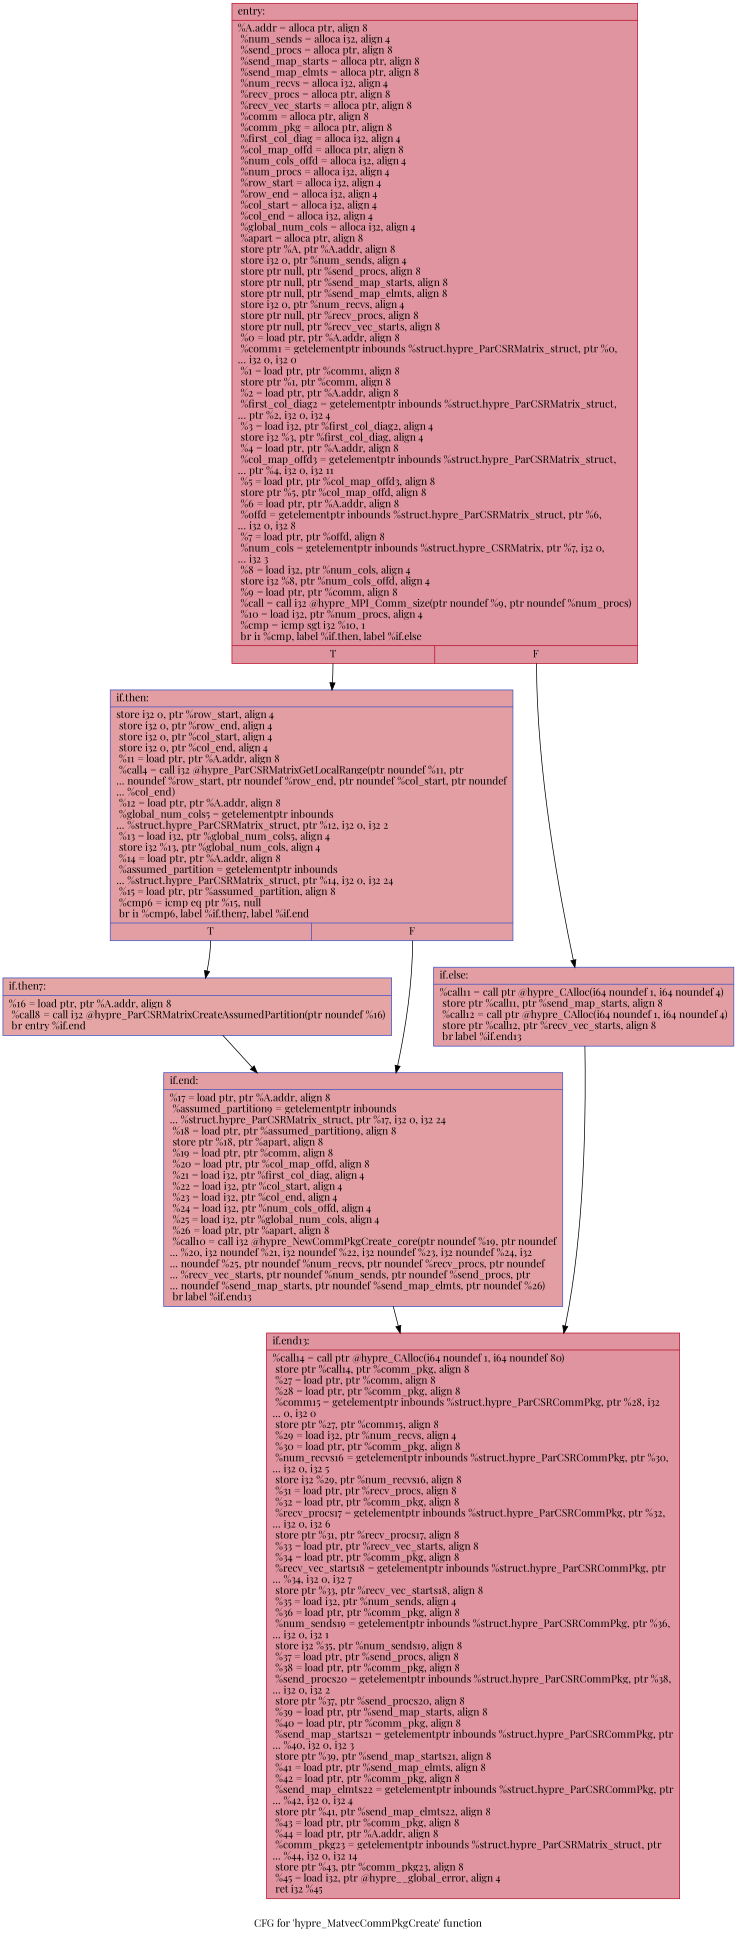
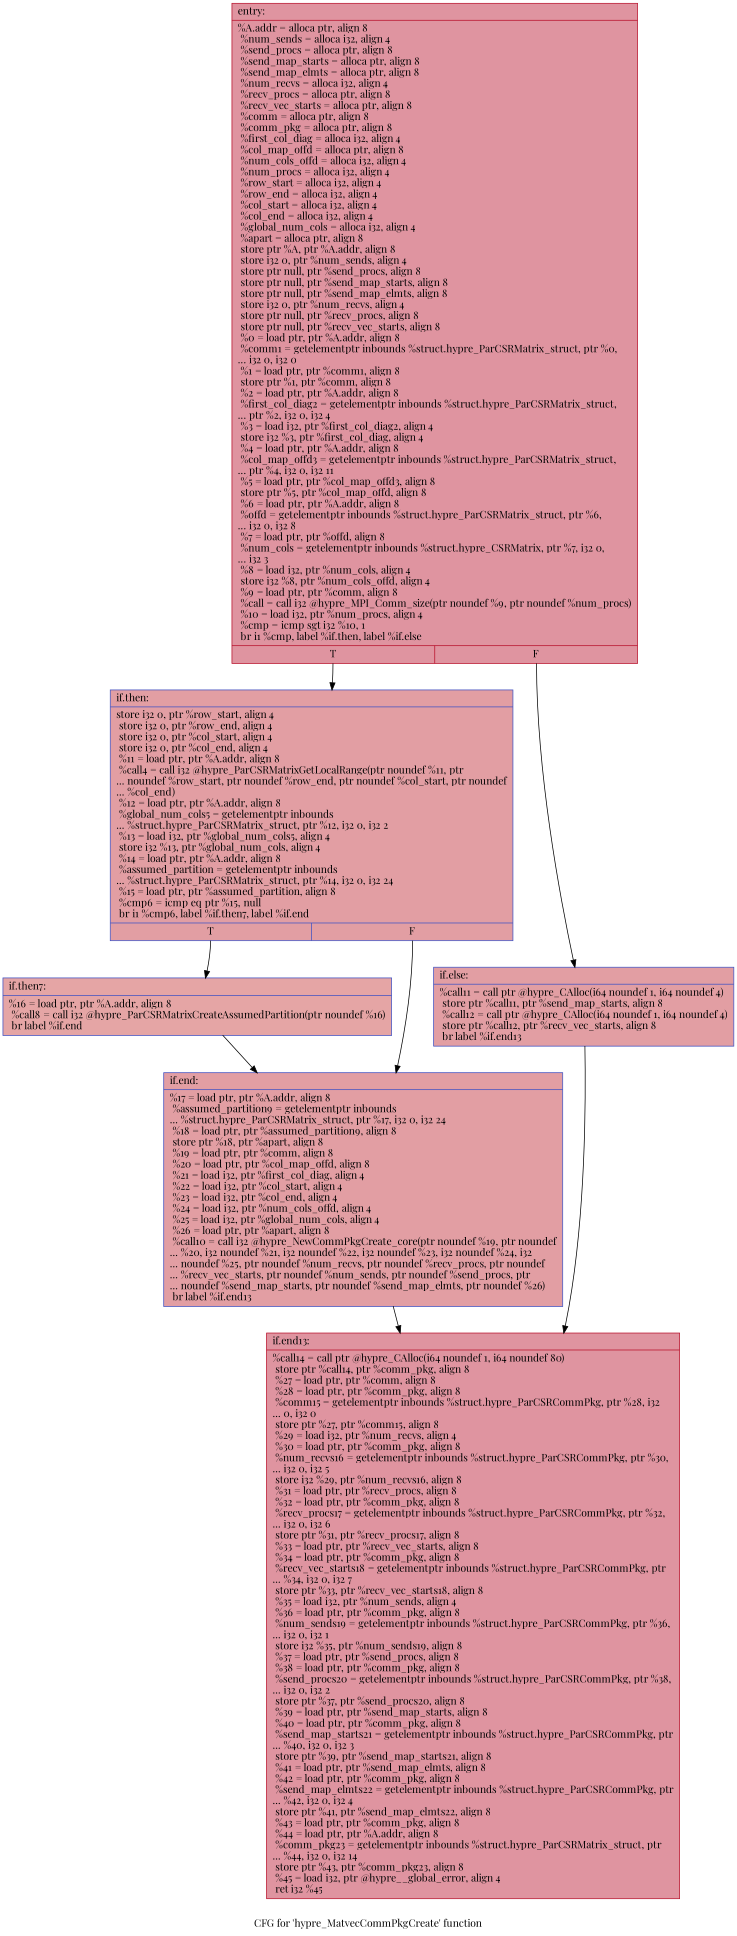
node "if.then7:": text "br entry %if.end" -> "br label %if.end"
